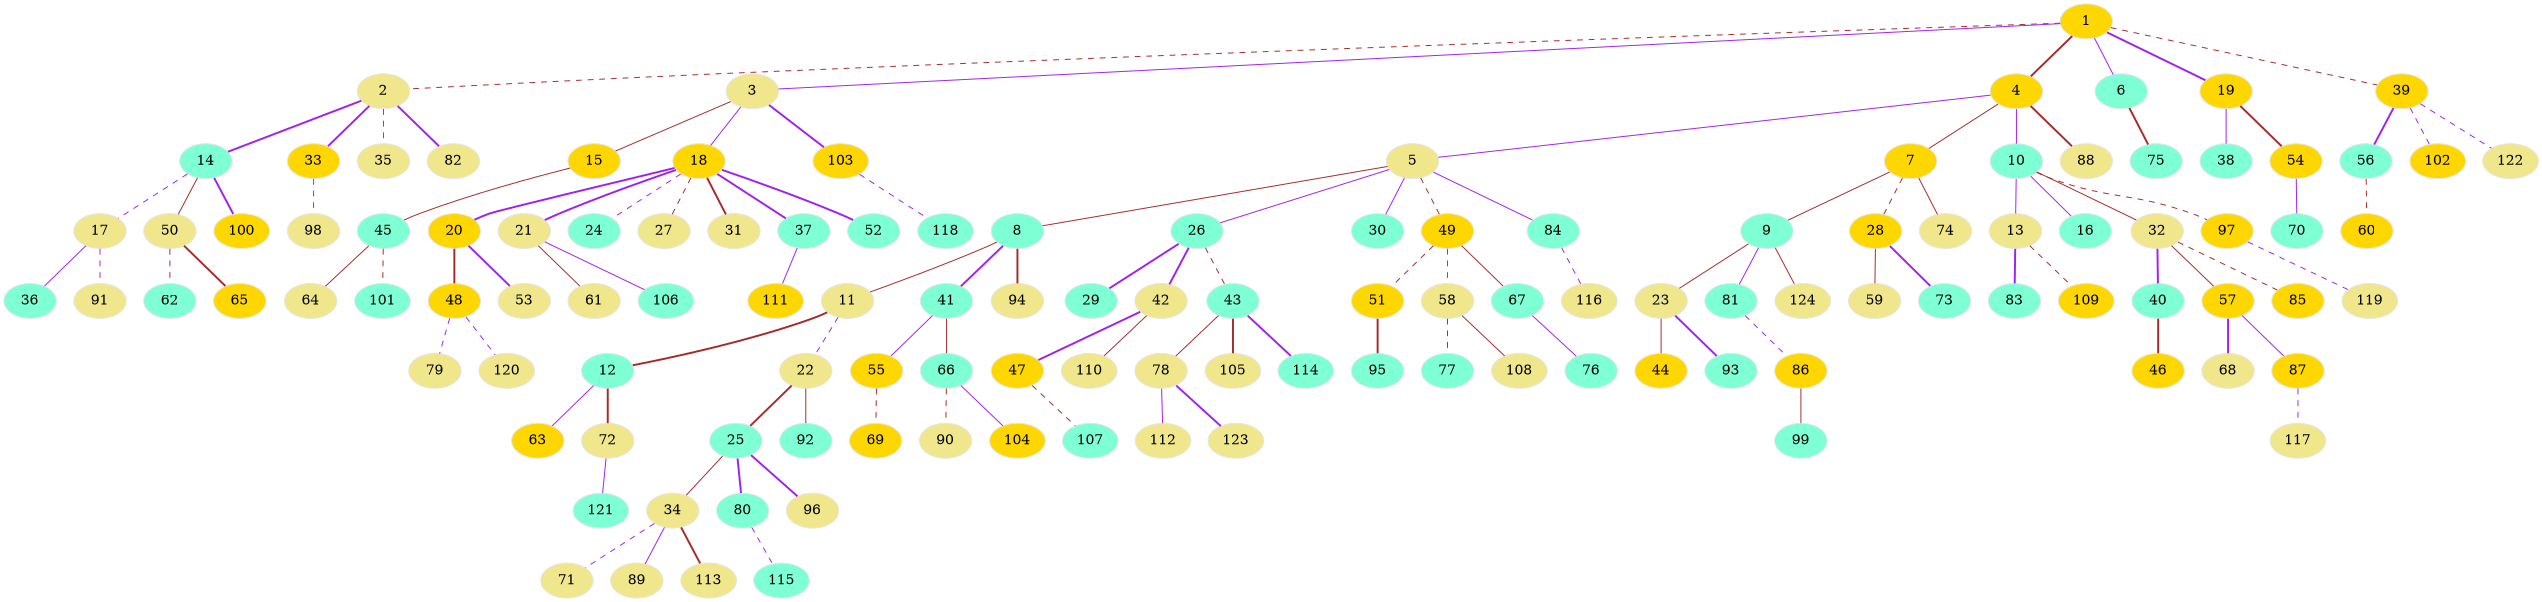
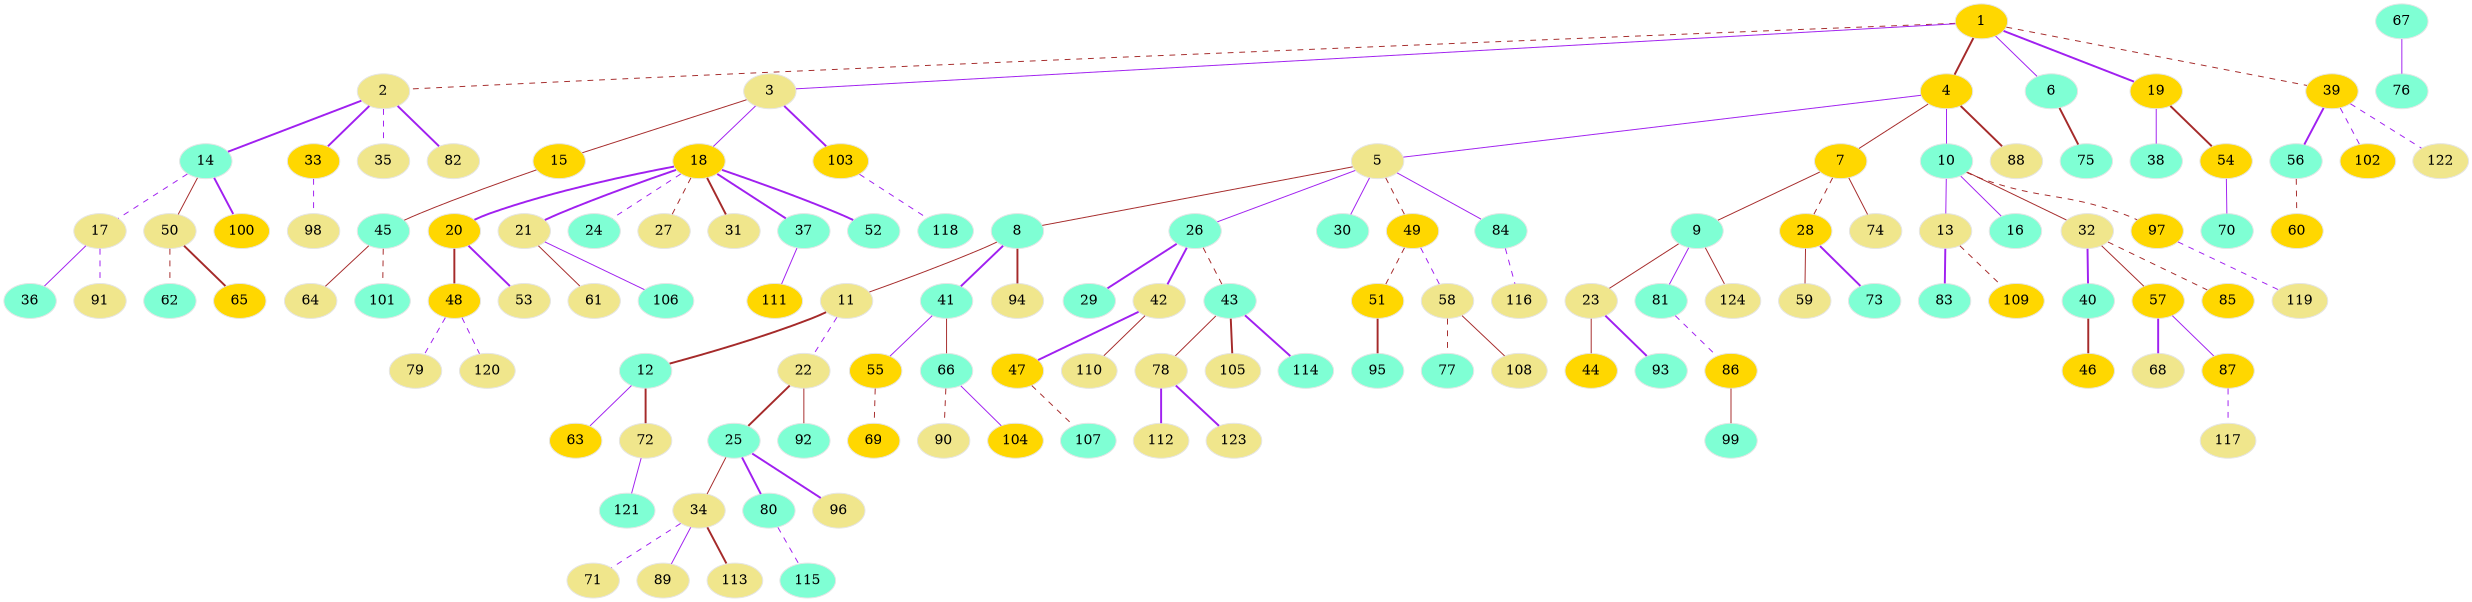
edge "49" -- "67": removed
edge "78" -- "112": style solid -> bold
